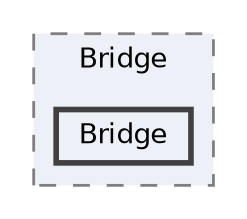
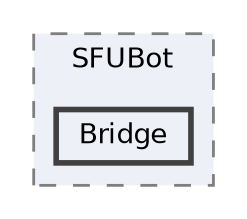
cluster "Bridge": label "Bridge" -> "SFUBot"
